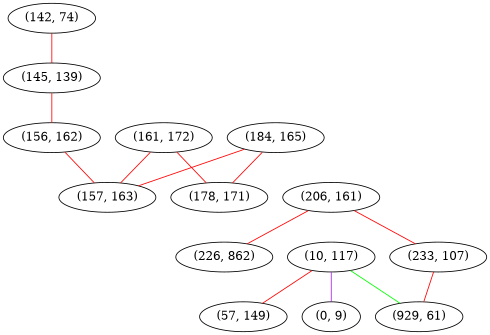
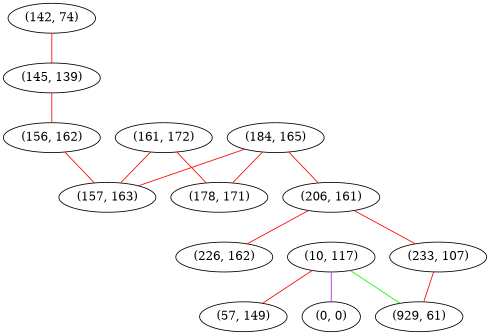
edge "(184, 165)" -- "(206, 161)": added
node "(226, 862)": label "(226, 862)" -> "(226, 162)"
node "(0, 9)": label "(0, 9)" -> "(0, 0)"
